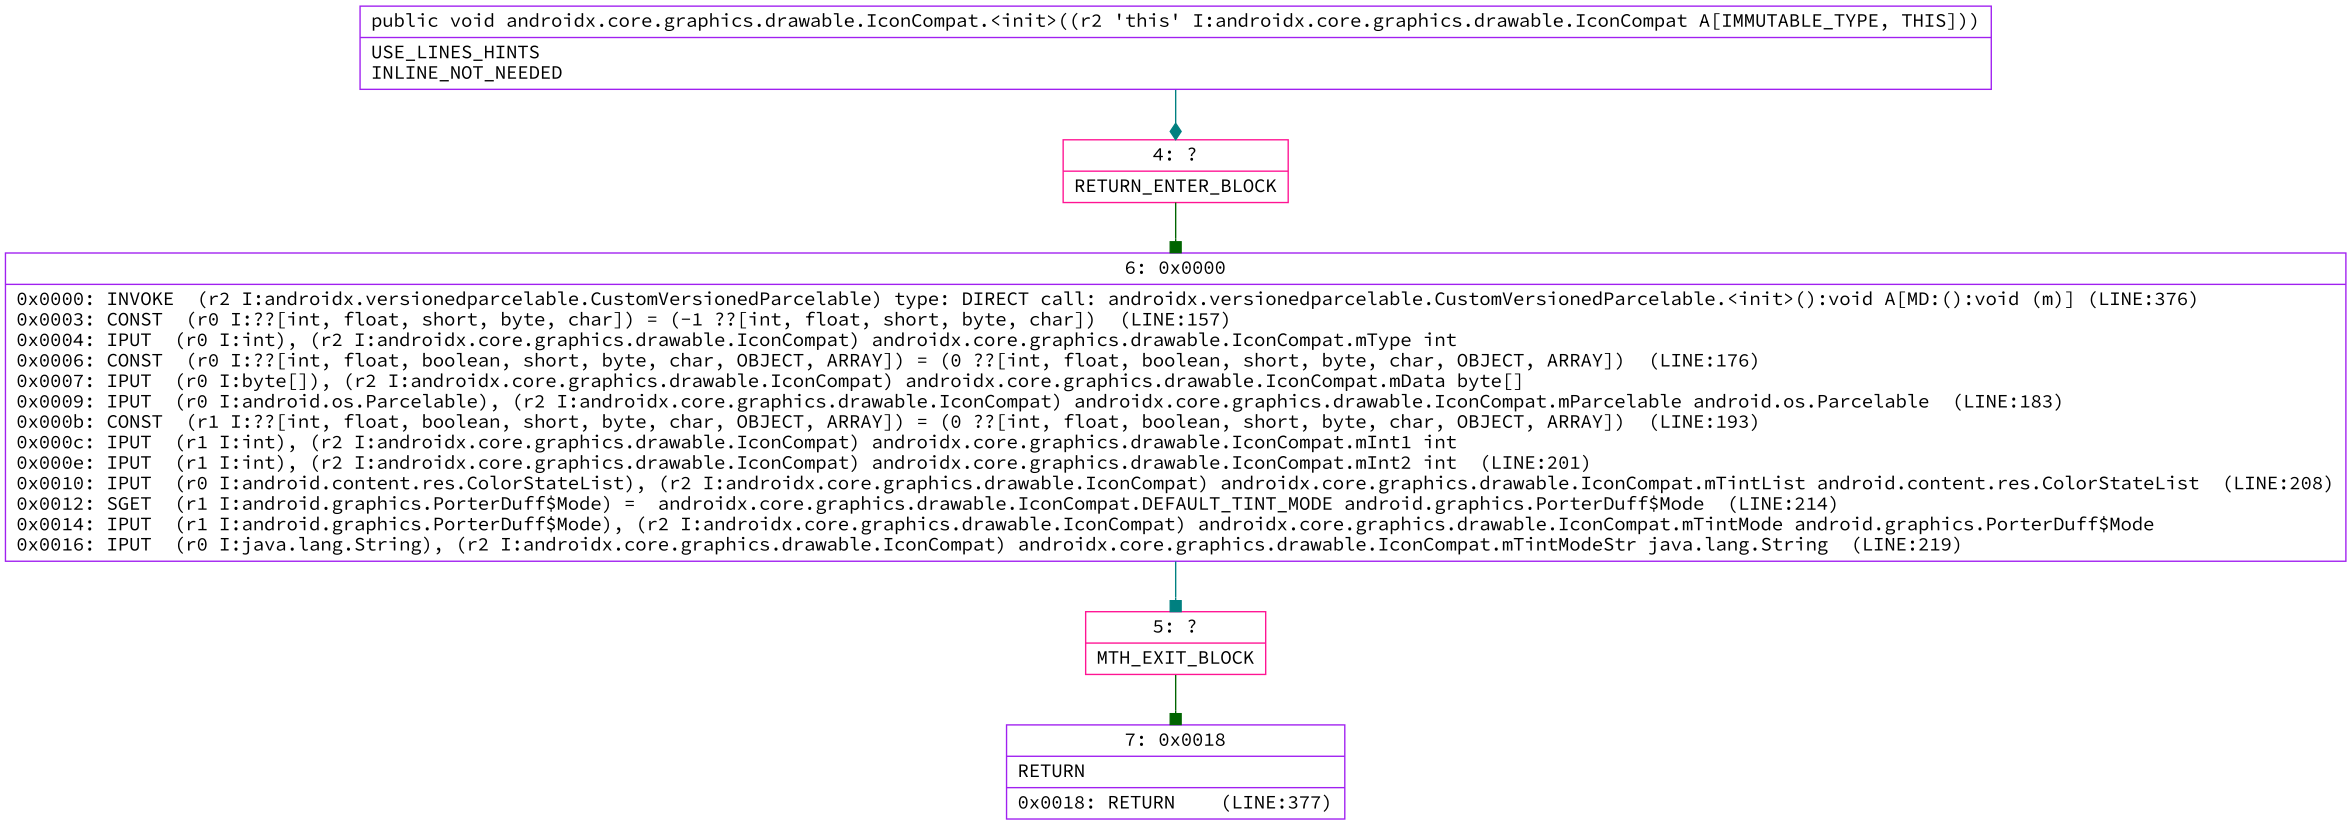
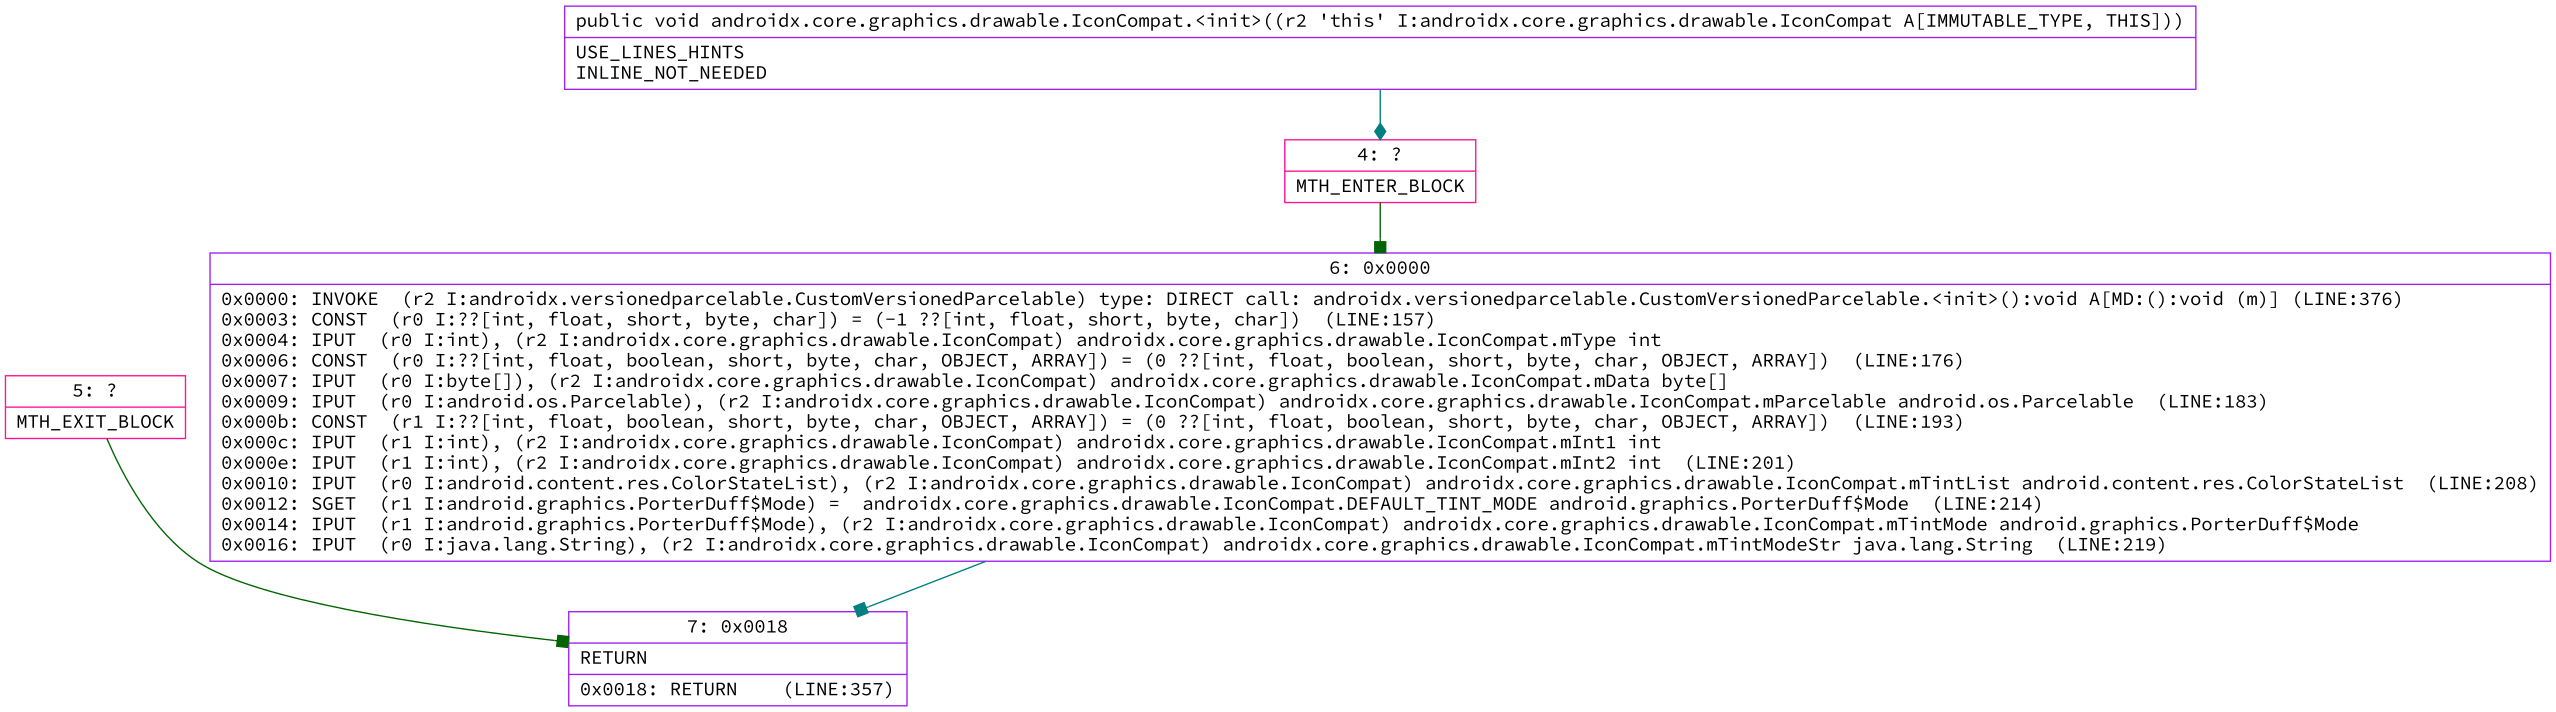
node "4: ?": text "RETURN_ENTER_BLOCK" -> "MTH_ENTER_BLOCK"
edge "6: 0x0000" -> "5: ?": now "6: 0x0000" -> "7: 0x0018"
node "7: 0x0018": text "0x0018: RETURN    (LINE:377)" -> "0x0018: RETURN    (LINE:357)"
